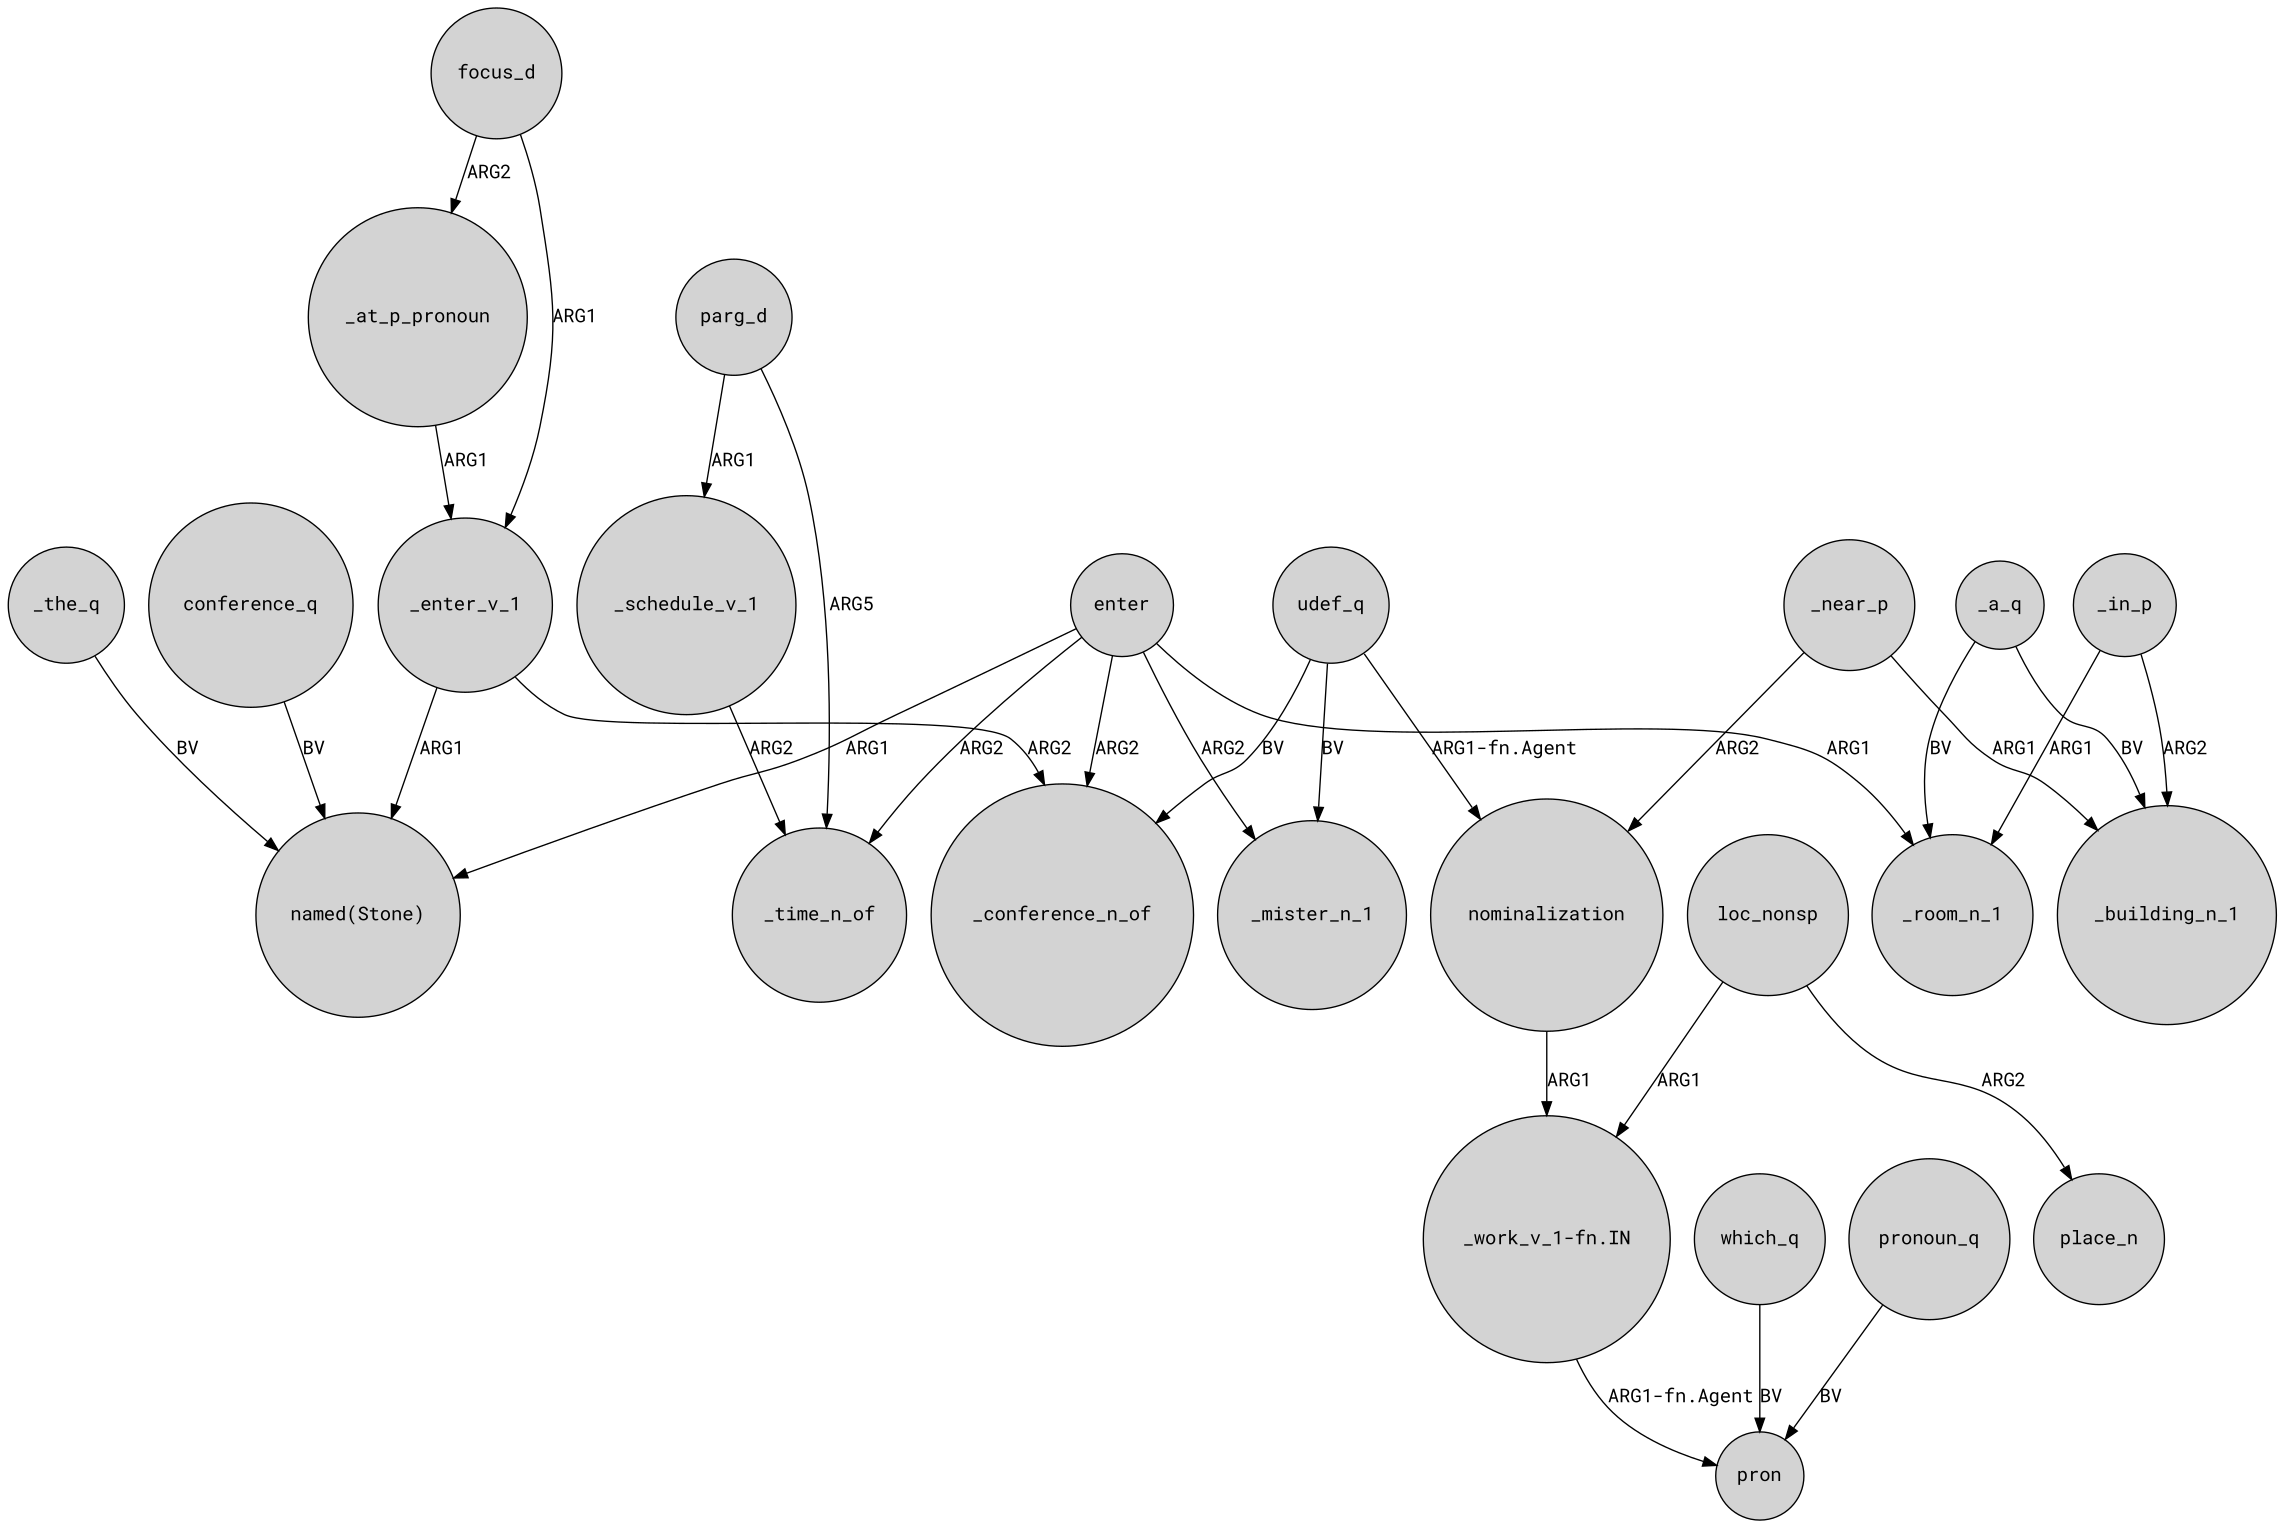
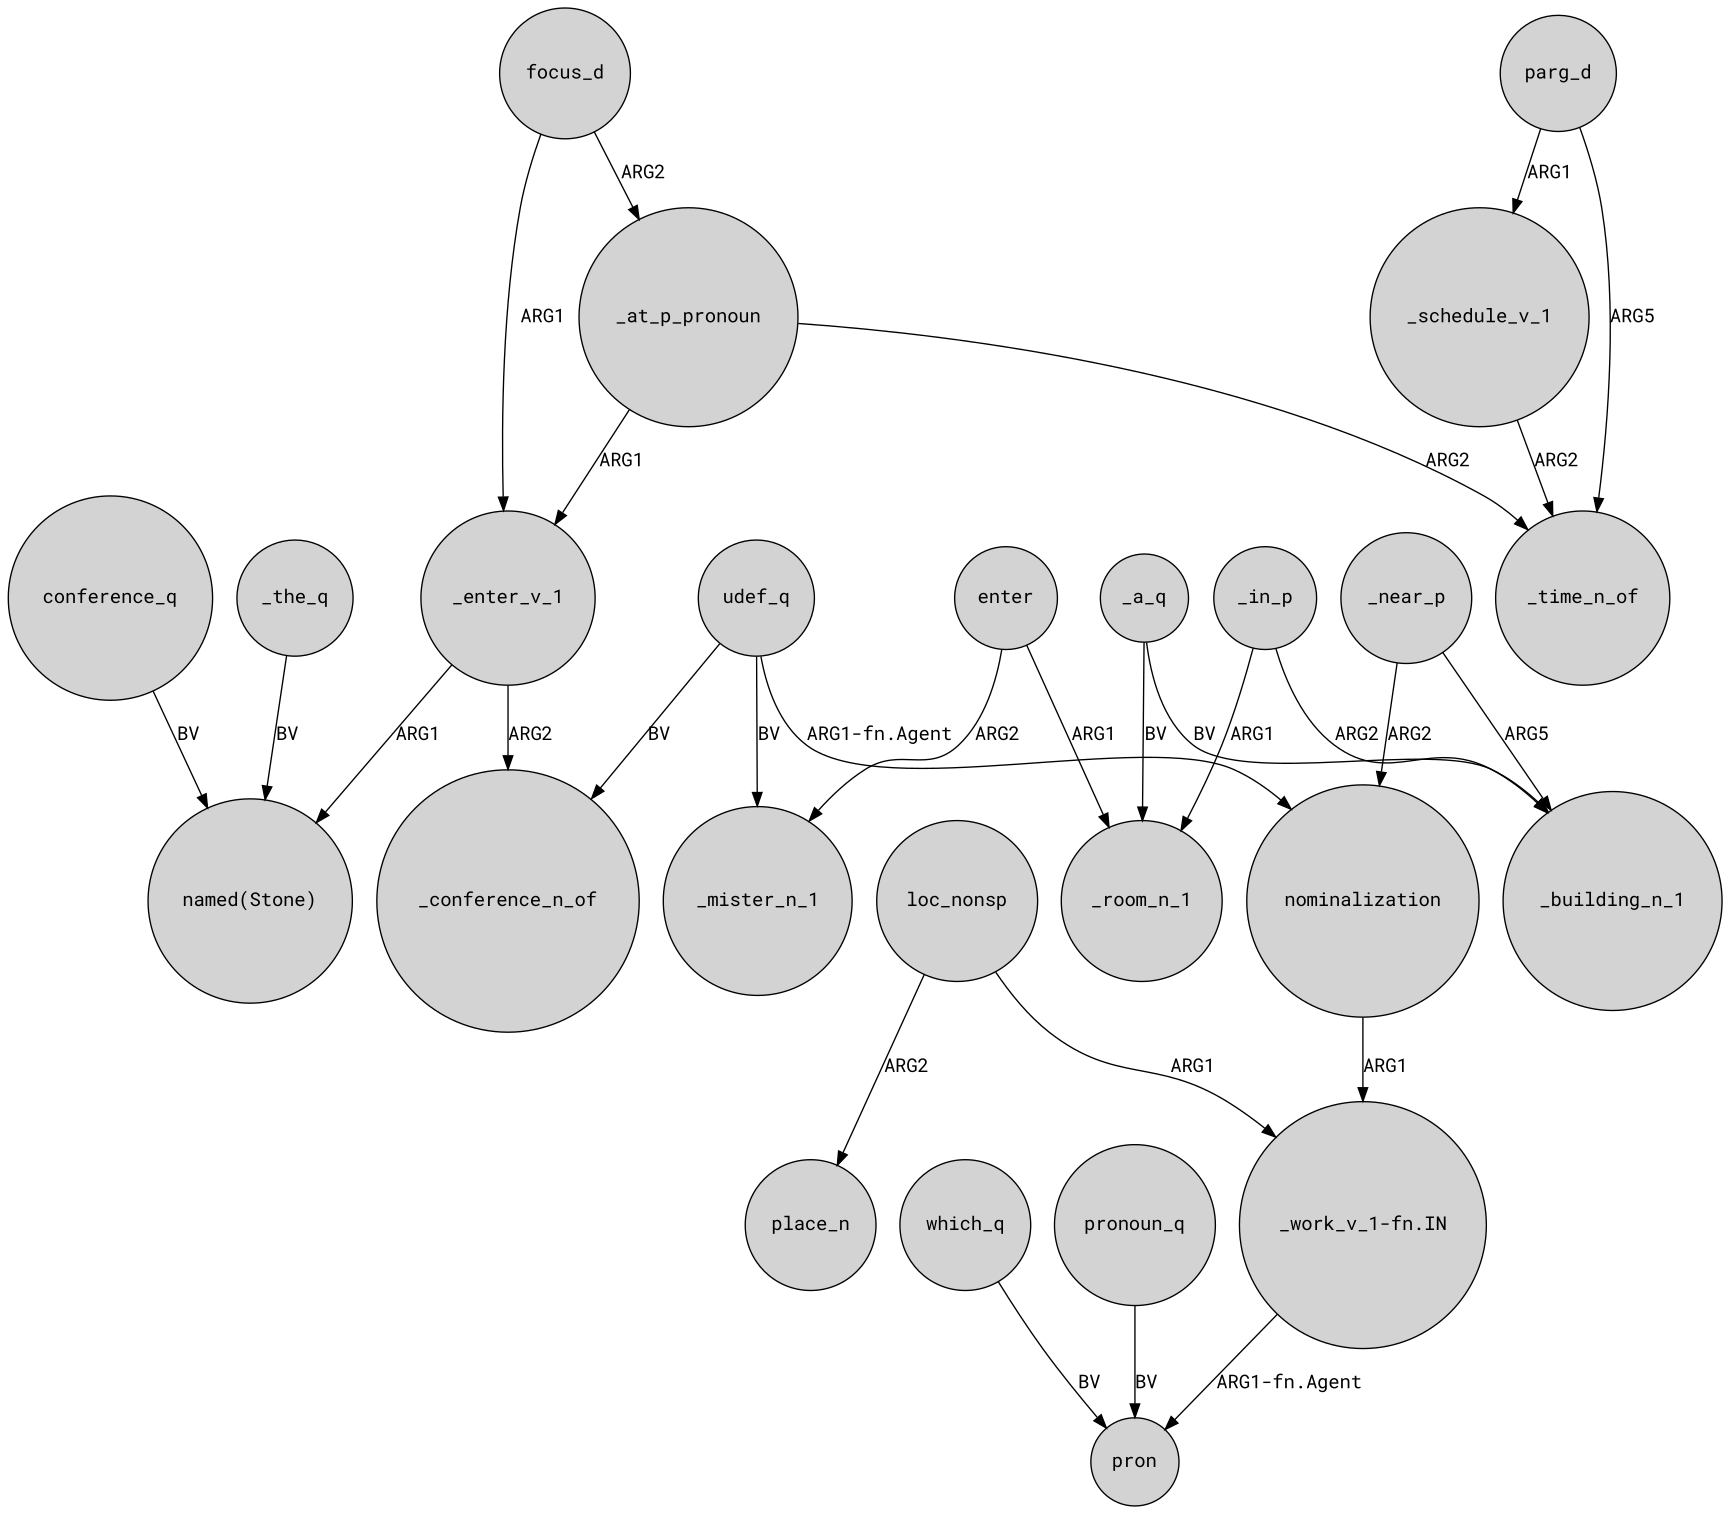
edge "enter" -> "_conference_n_of": removed, label "ARG2"
edge "enter" -> "_time_n_of": now "_at_p_pronoun" -> "_time_n_of"
edge "_near_p" -> "_building_n_1": label "ARG1" -> "ARG5"
edge "enter" -> "named(Stone)": removed, label "ARG1"
